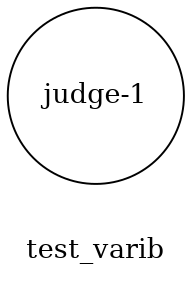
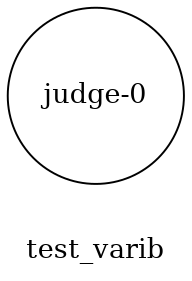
node "judge-1": label "judge-1" -> "judge-0"
